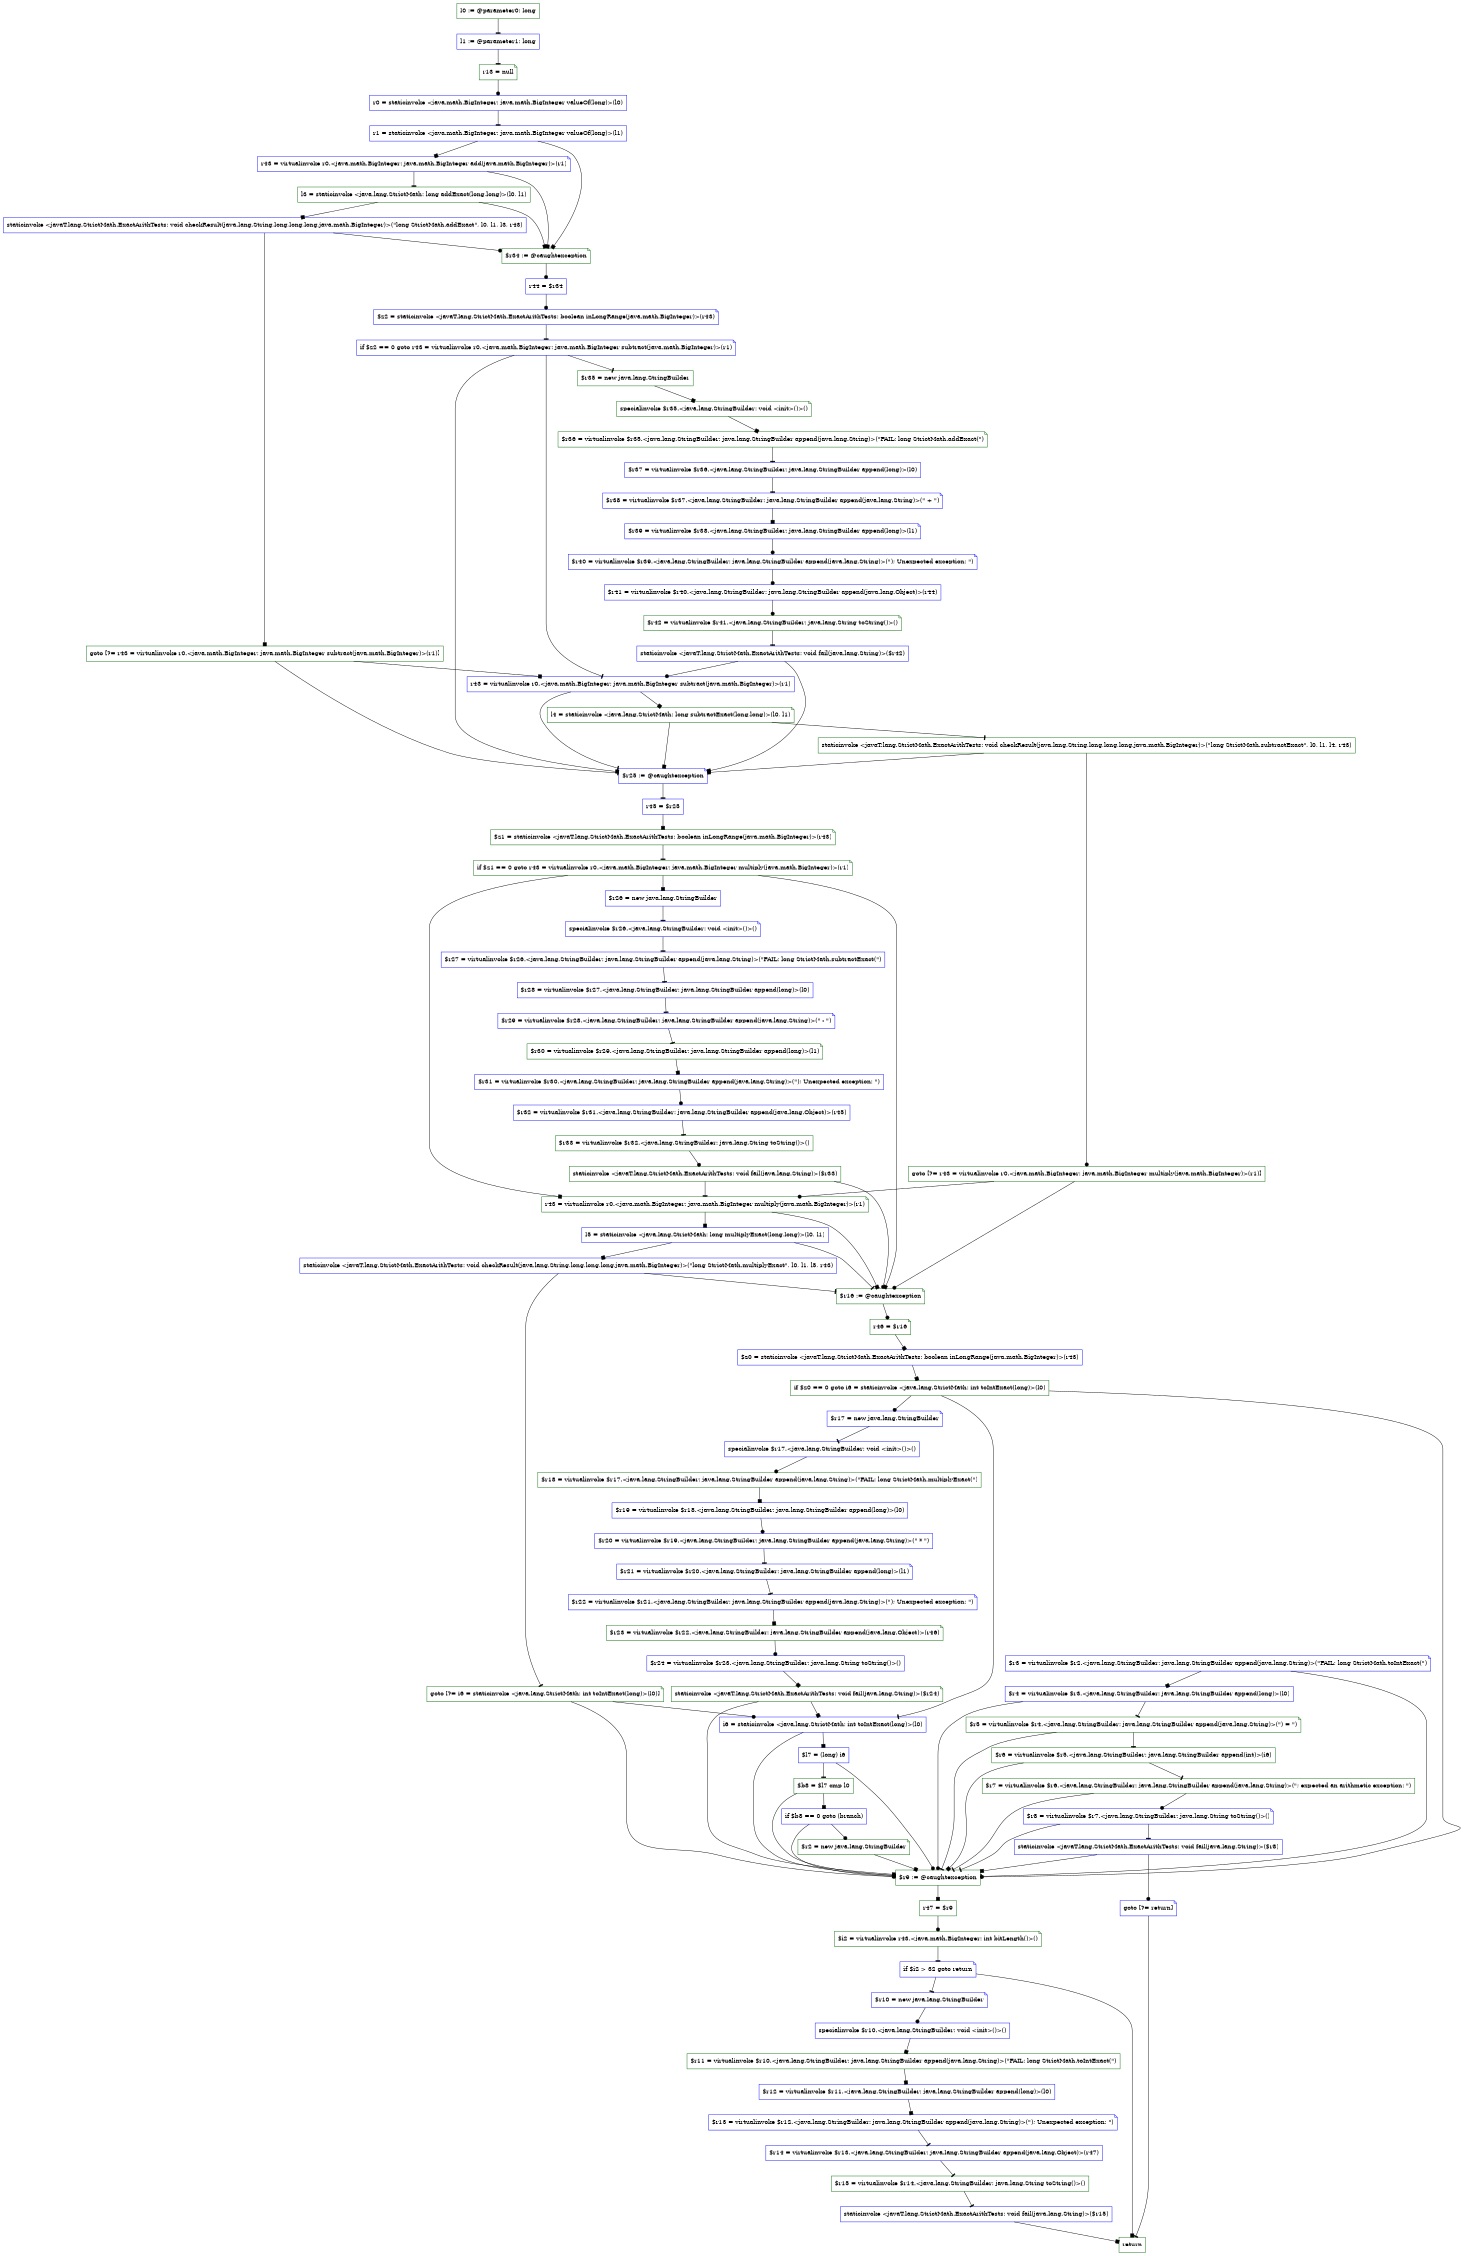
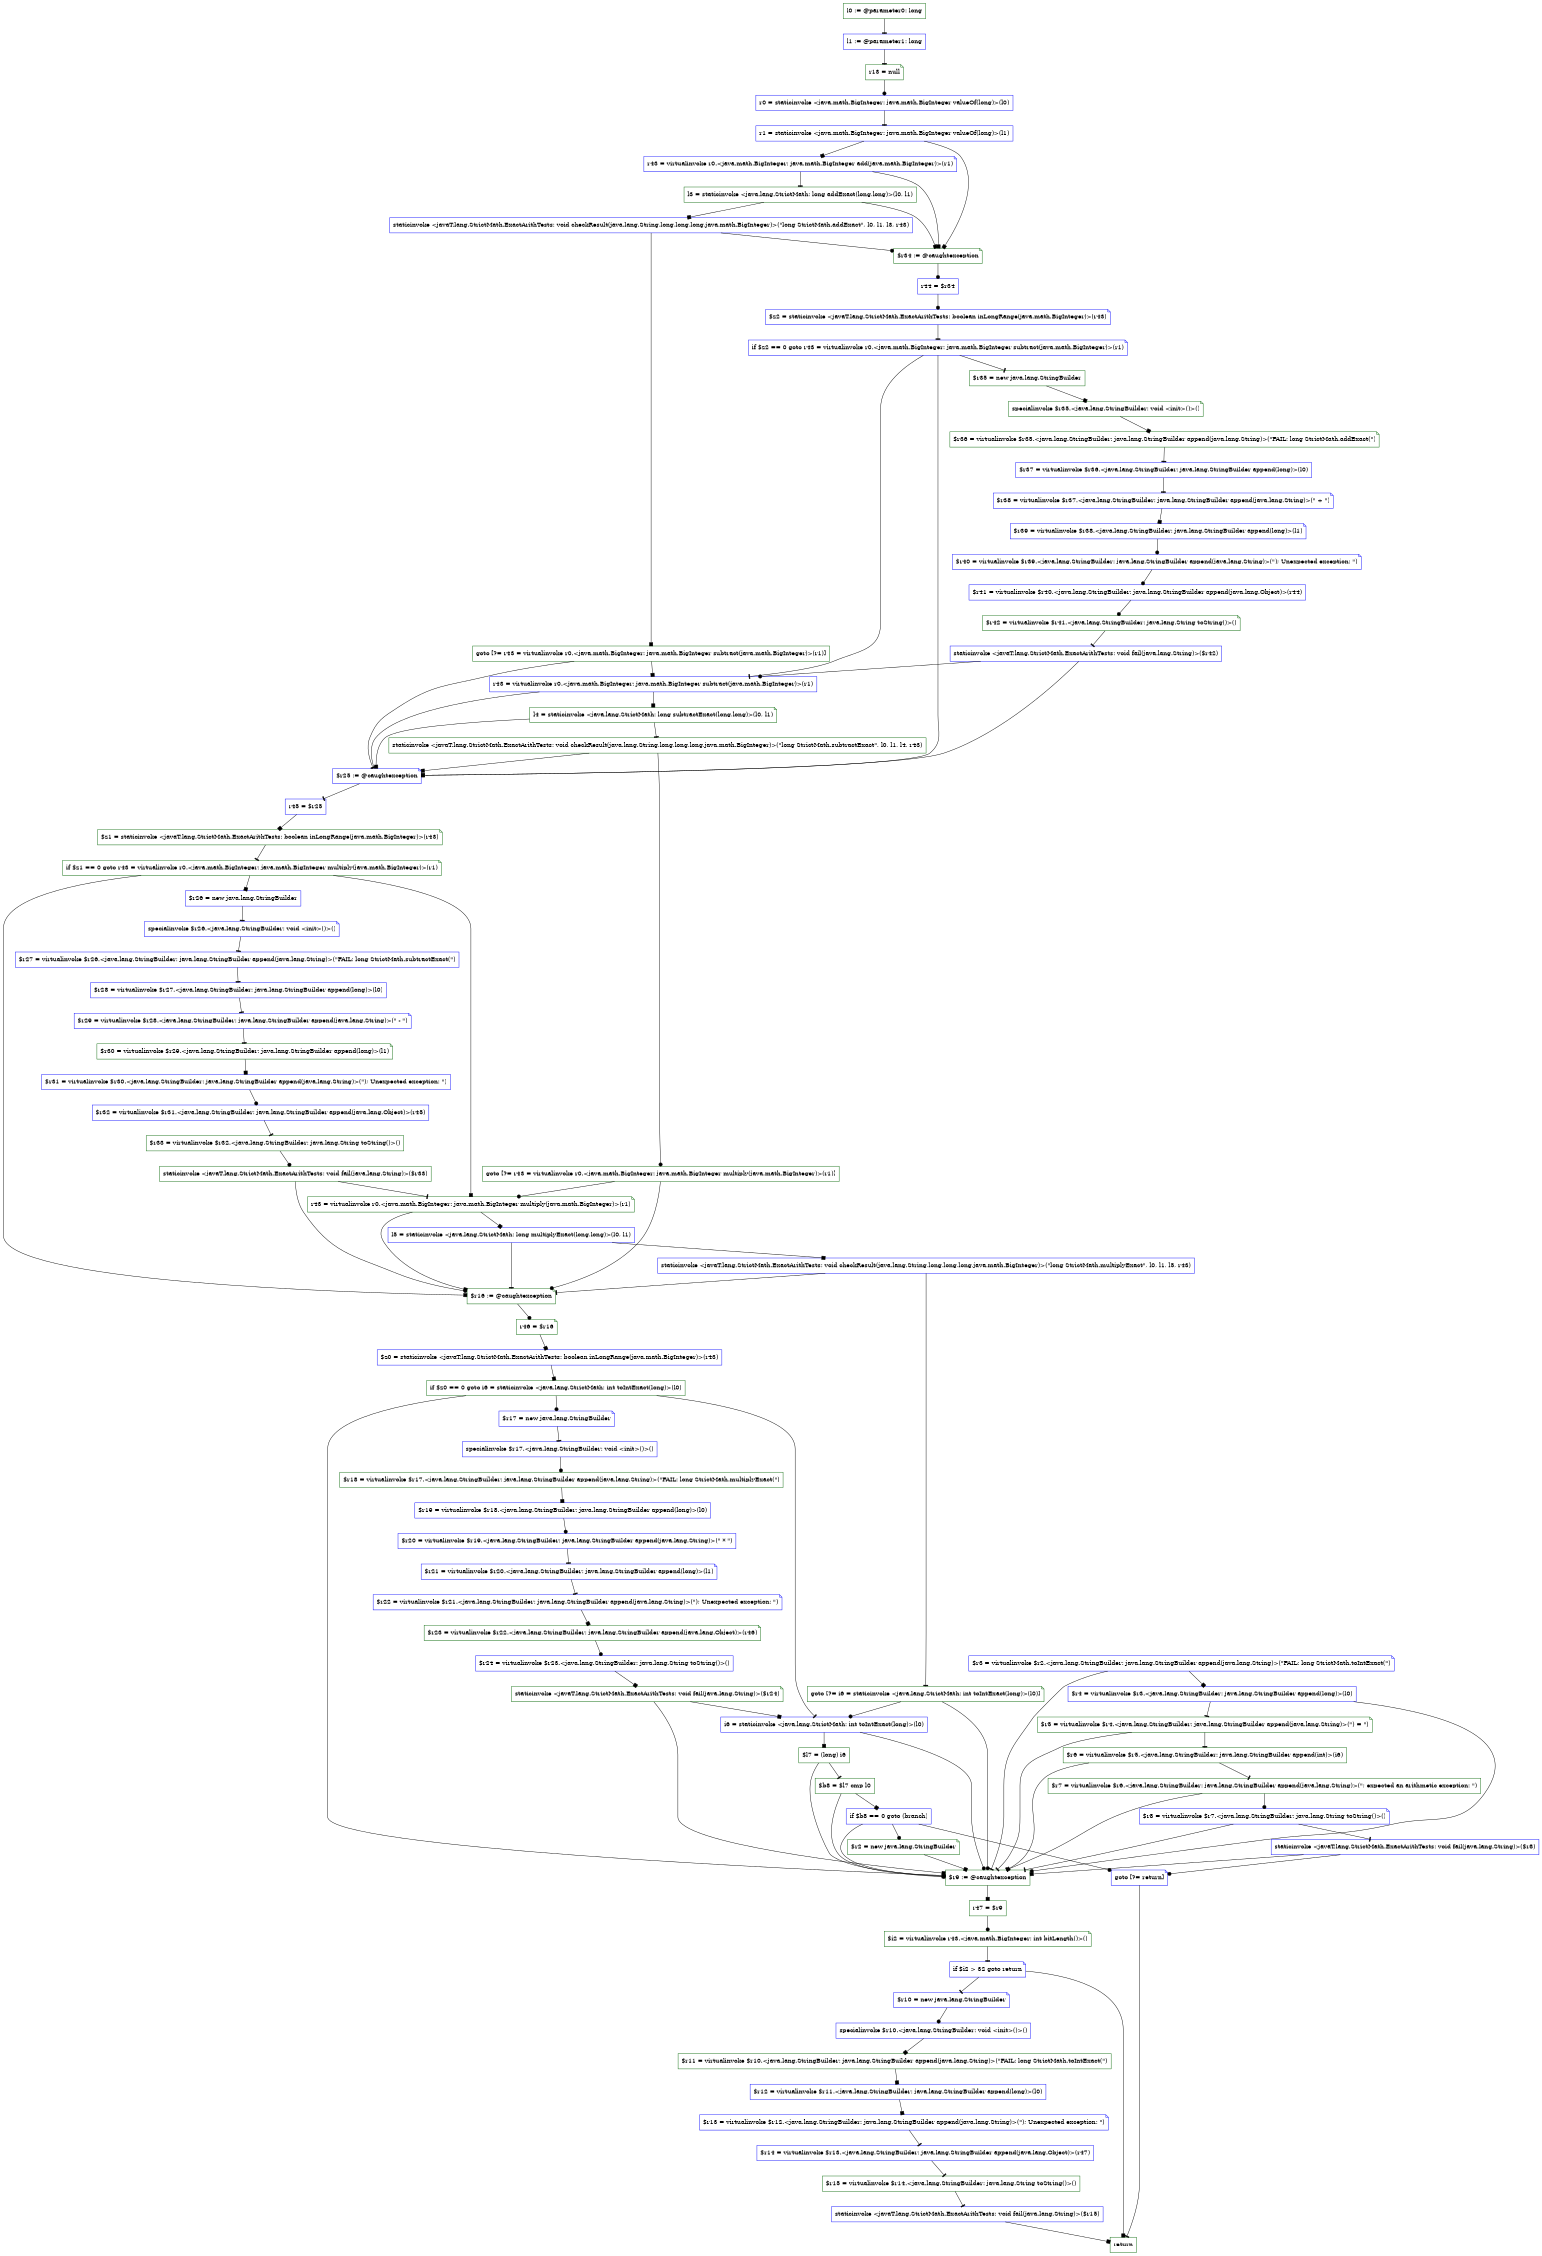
node "$l7 = (long) i6": color blue -> darkgreen
edge "if $b8 == 0 goto (branch)" -> "goto [?= return]": added
